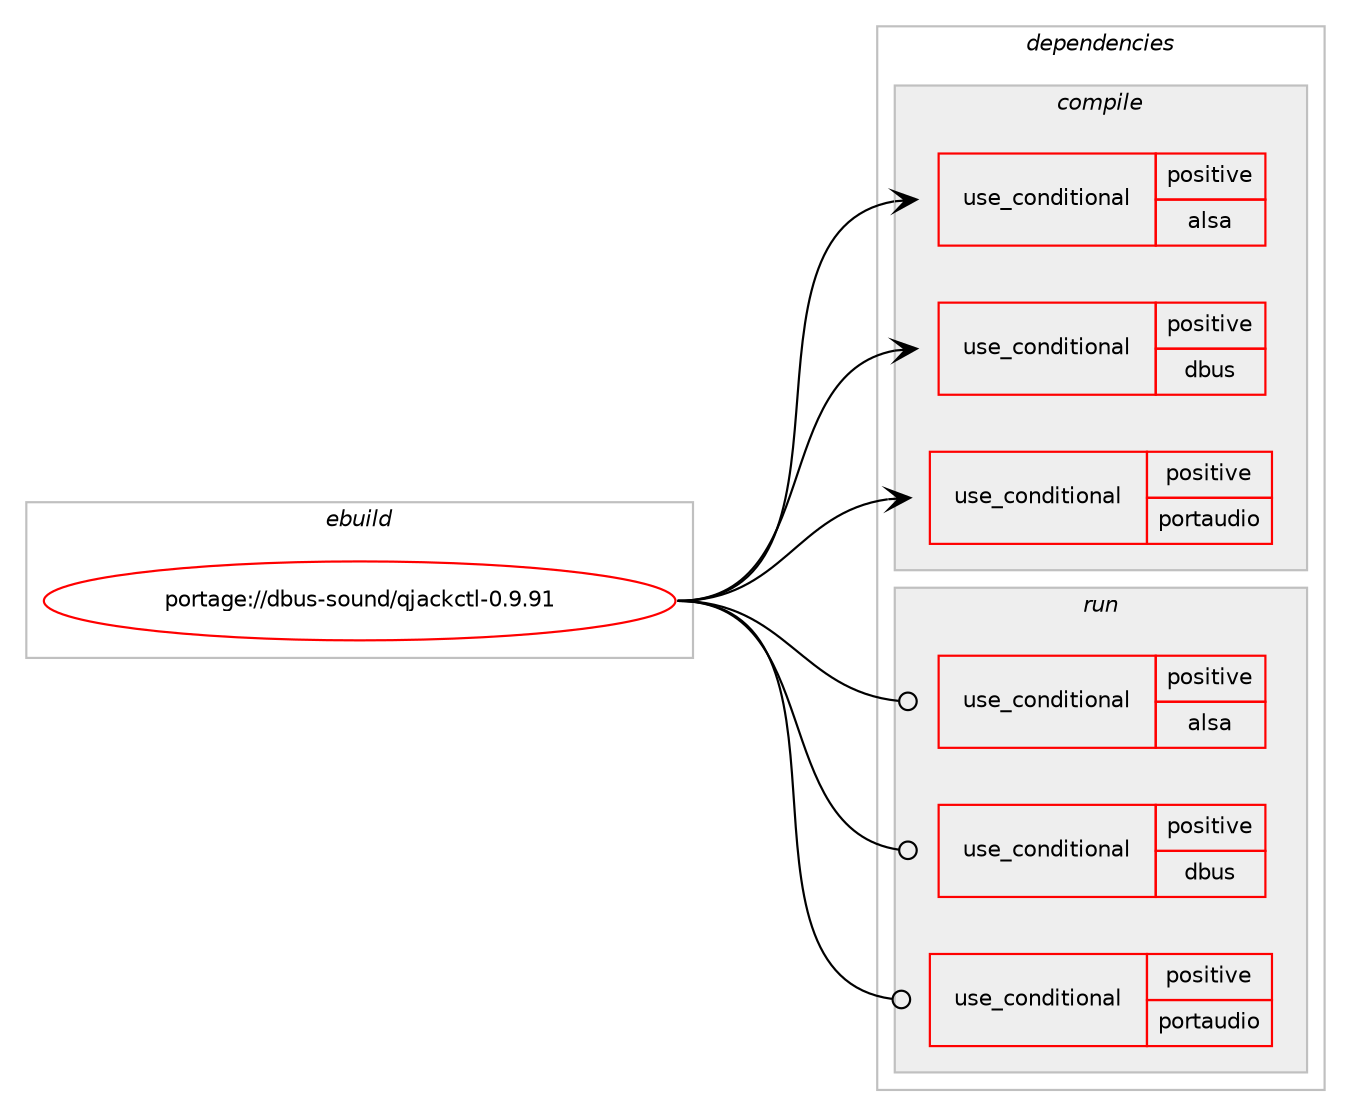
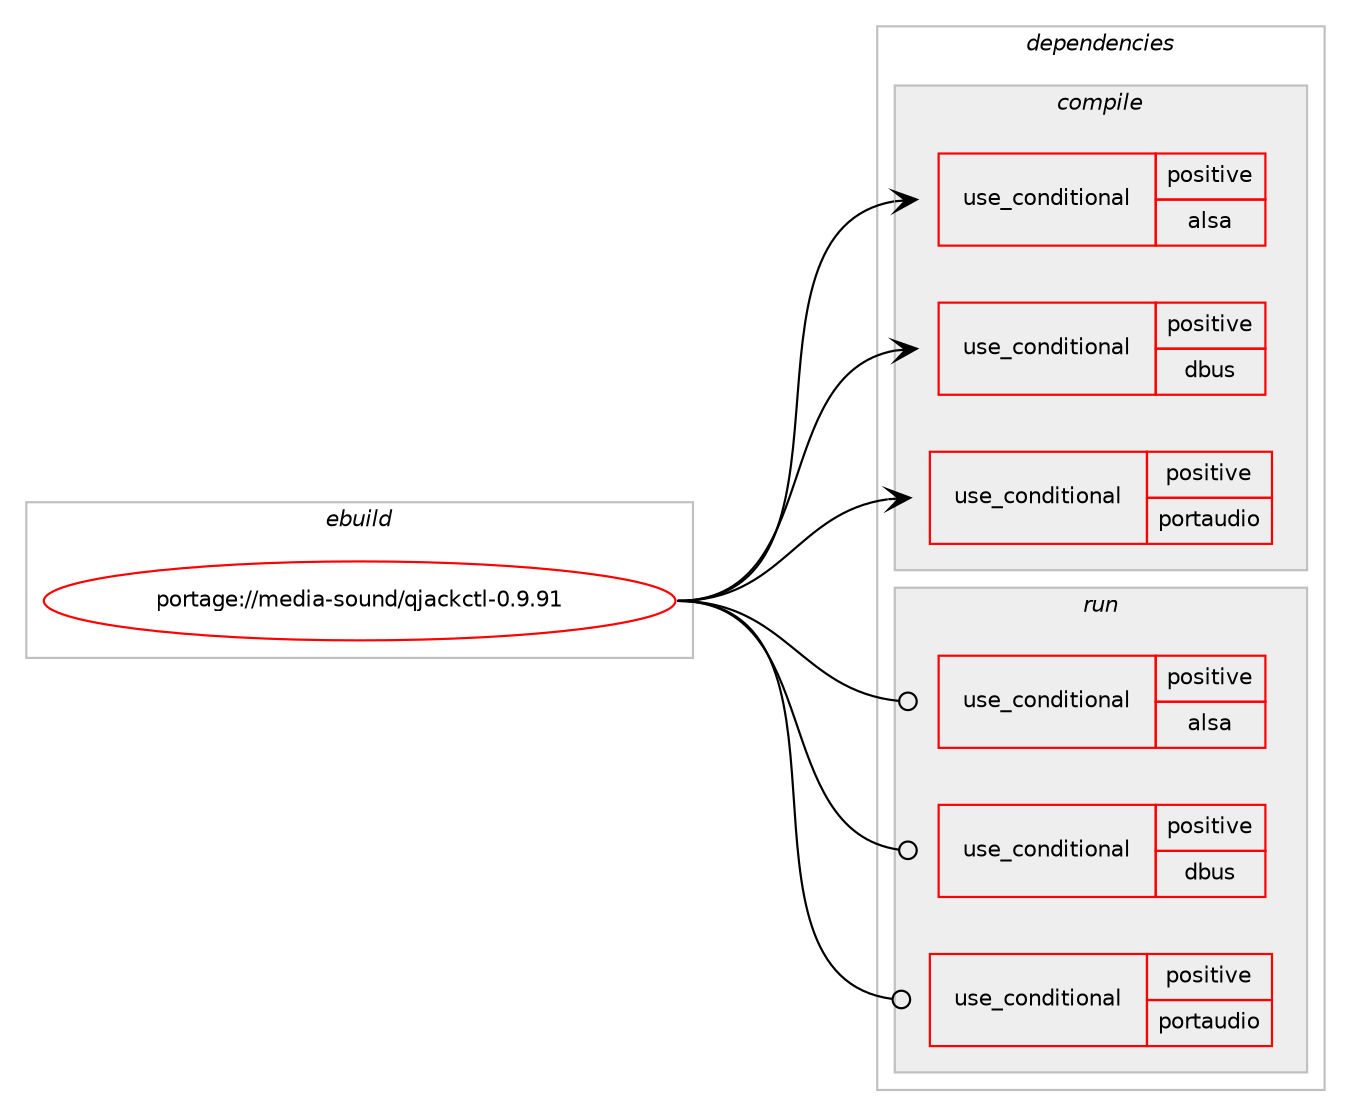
node "portage://dbus-sound/qjackctl-0.9.91": label "portage://dbus-sound/qjackctl-0.9.91" -> "portage://media-sound/qjackctl-0.9.91"
